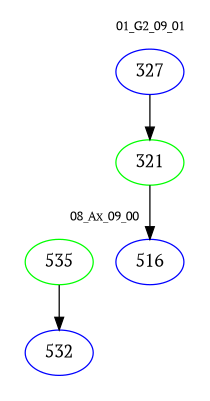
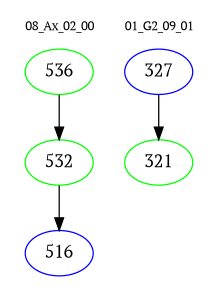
edge "321" -> "516": now "532" -> "516"
cluster "08_Ax_09_00": label "08_Ax_09_00" -> "08_Ax_02_00"
node "535": label "535" -> "536"
node "532": color blue -> green
